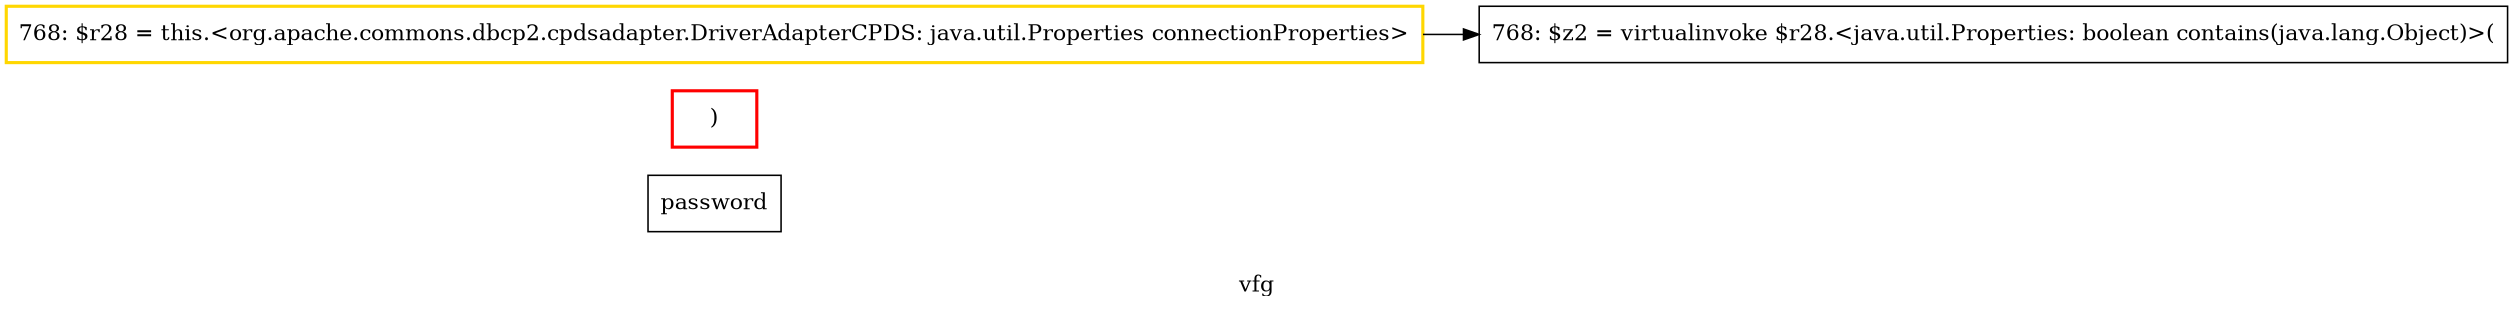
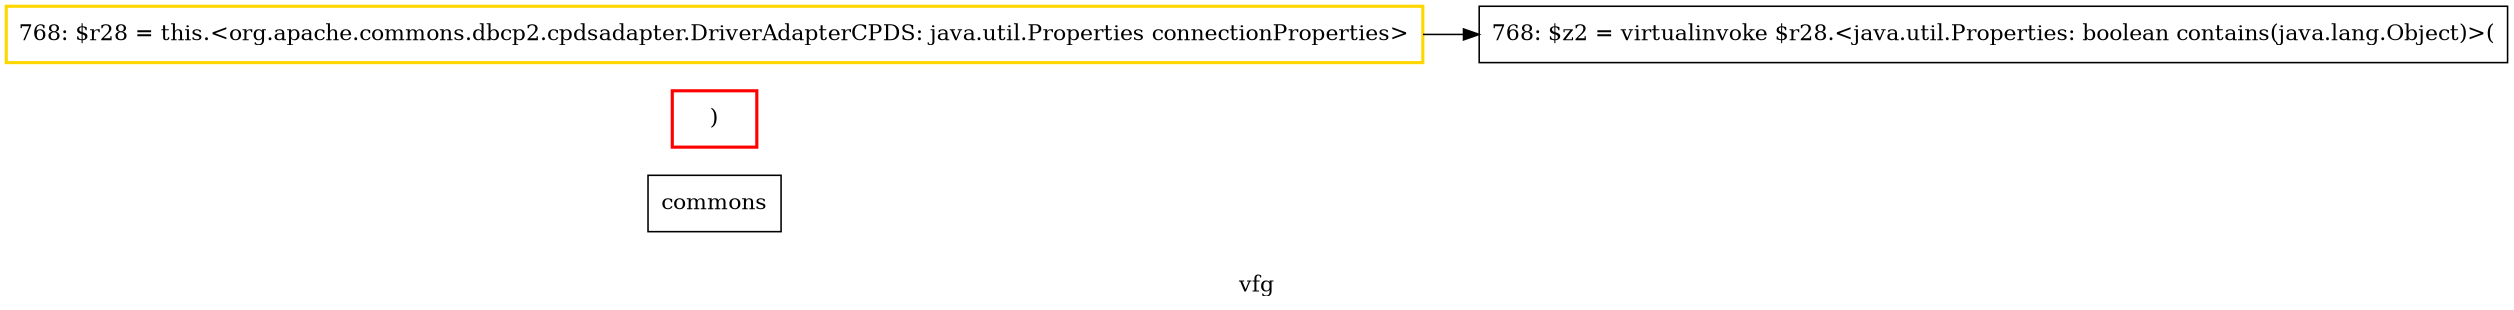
node "password": label "password" -> "commons"
